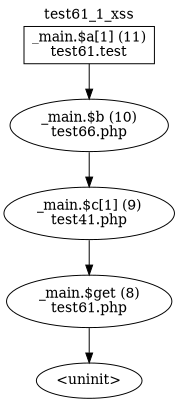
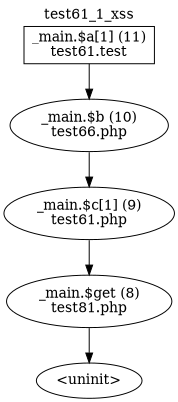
node "_main.$c[1] (9) test41.php": label "_main.$c[1] (9) test41.php" -> "_main.$c[1] (9) test61.php"
node "_main.$get (8) test61.php": label "_main.$get (8) test61.php" -> "_main.$get (8) test81.php"
